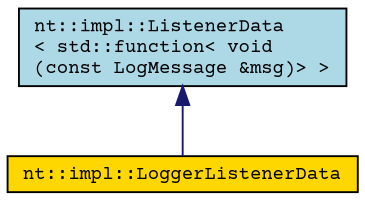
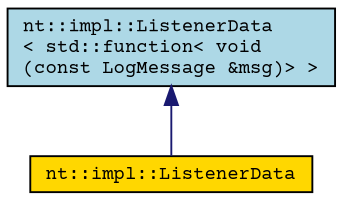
node "nt::impl::LoggerListenerData": label "nt::impl::LoggerListenerData" -> "nt::impl::ListenerData"
